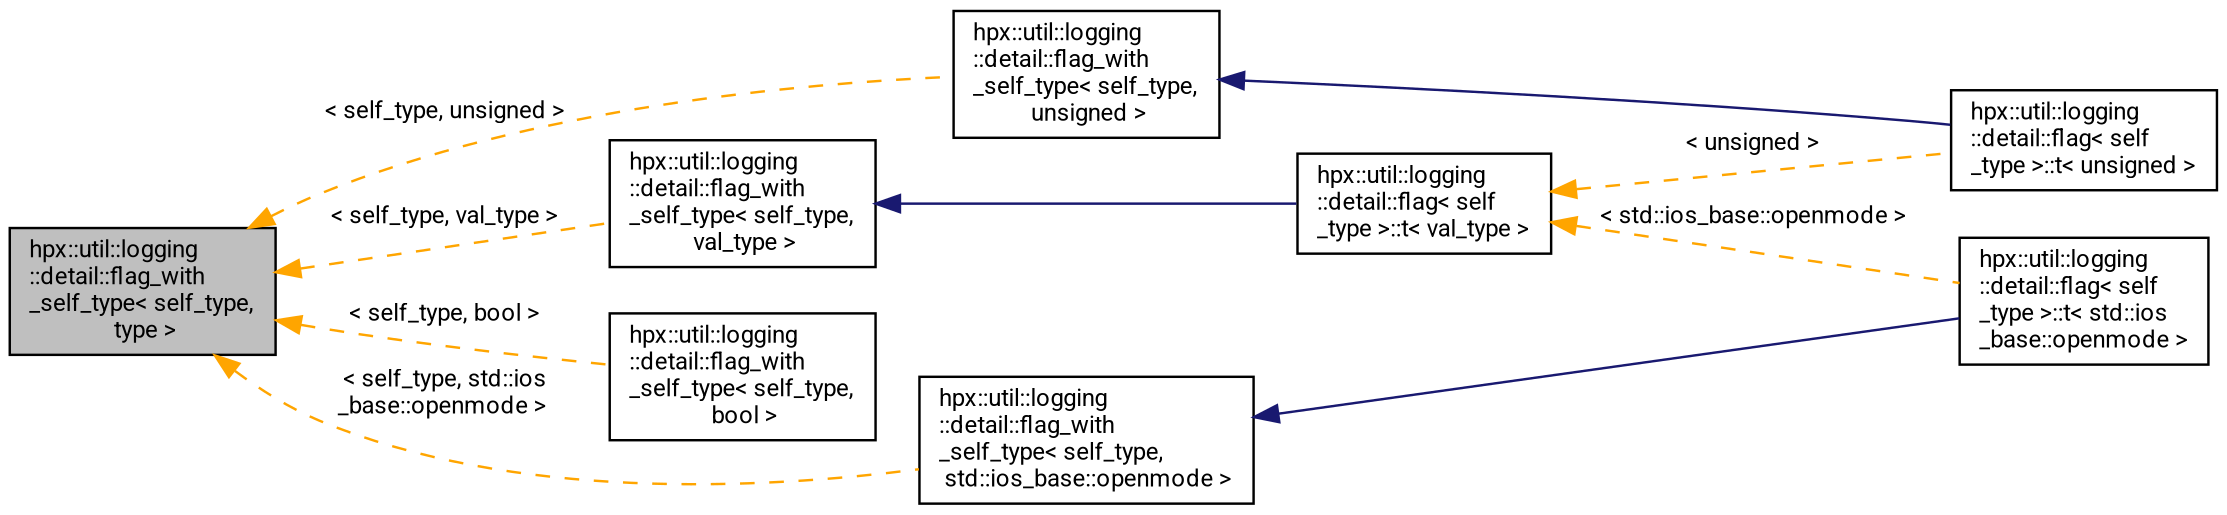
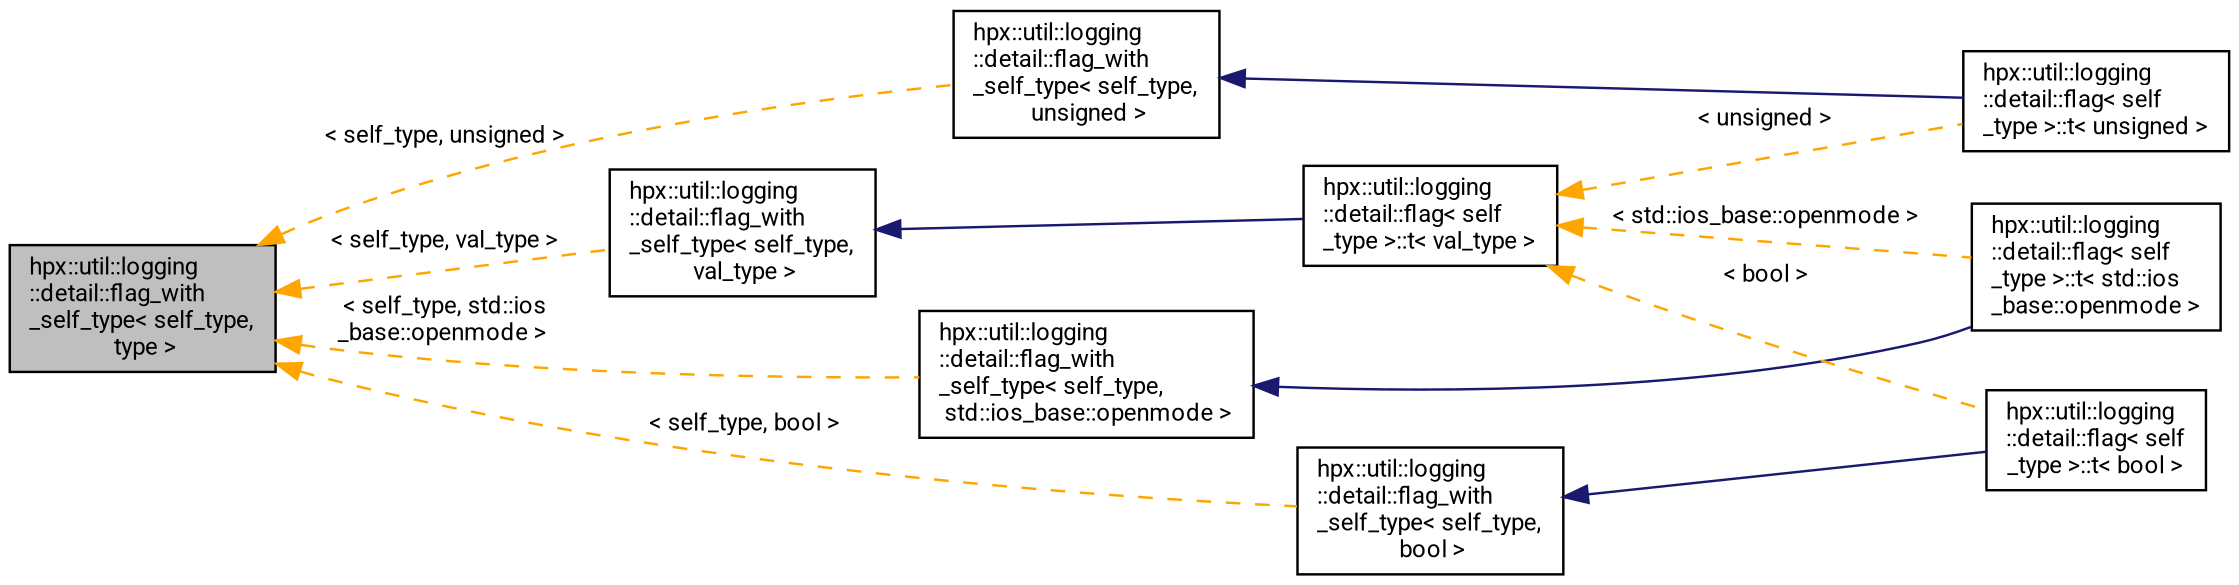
node "hpx::util::logging ::detail::flag< self _type >::t< bool >": added
